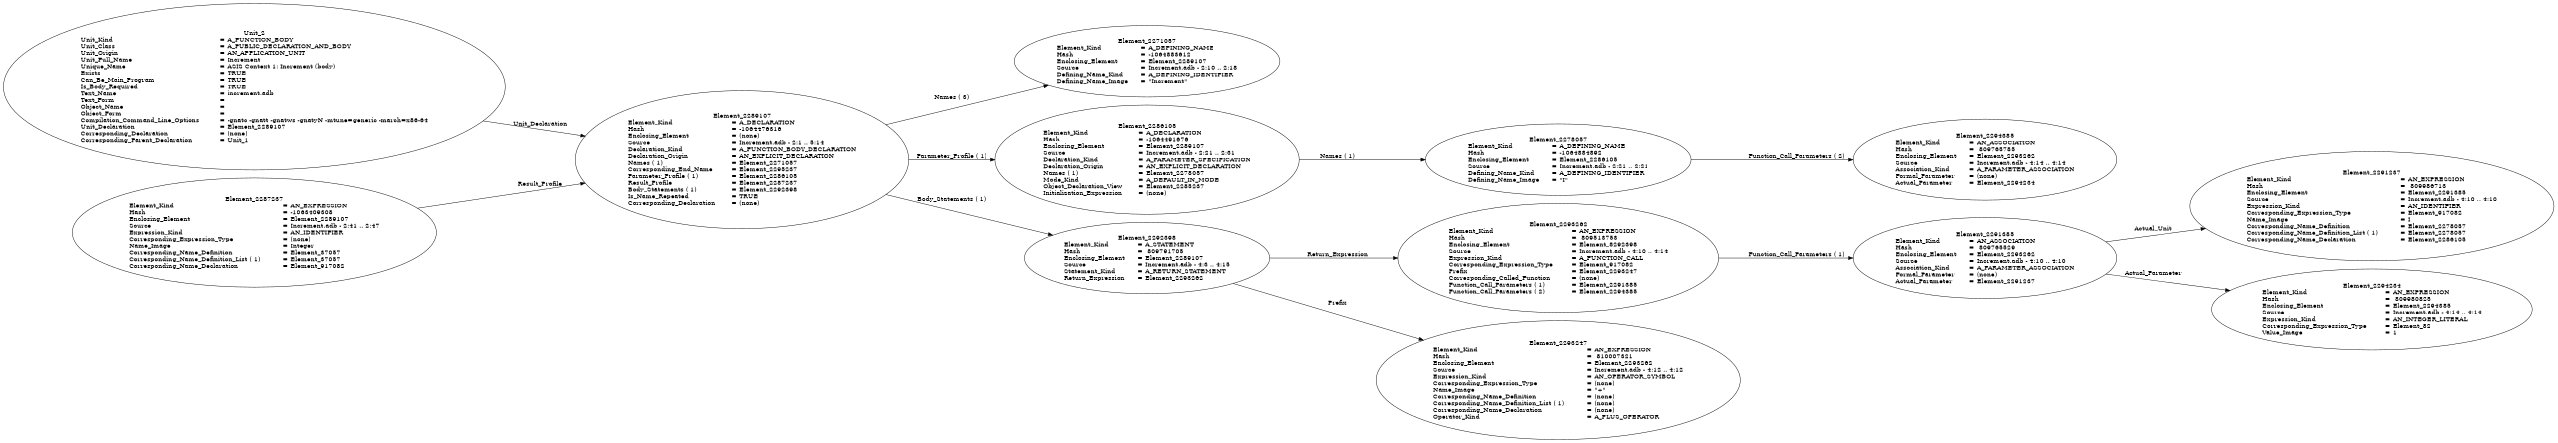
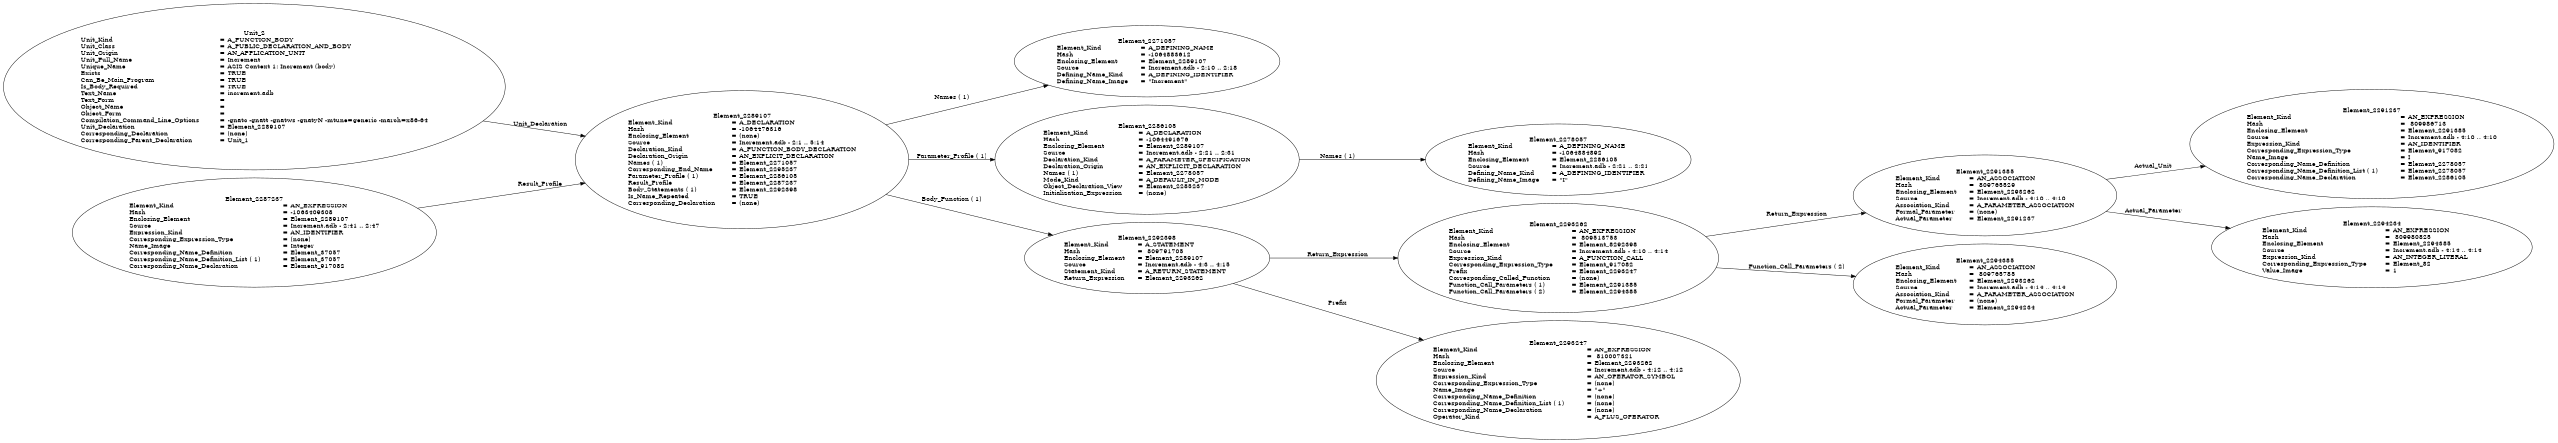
edge "Element_2289107" -> "Element_2271057": label "Names ( 3)" -> "Names ( 1)"
edge "Element_2278057" -> "Element_2294385": now "Element_2293262" -> "Element_2294385"
edge "Element_2289107" -> "Element_2292398": label "Body_Statements ( 1)" -> "Body_Function ( 1)"
edge "Element_2293262" -> "Element_2291385": label "Function_Call_Parameters ( 1)" -> "Return_Expression"
